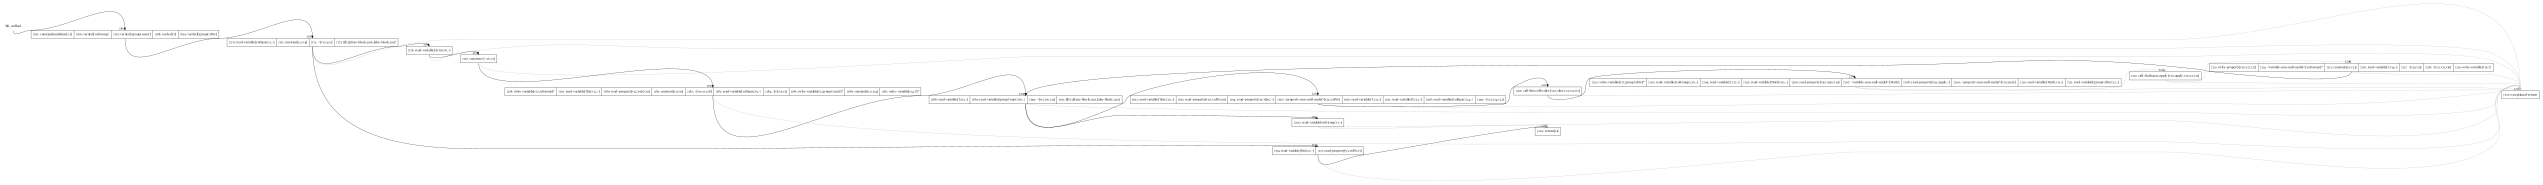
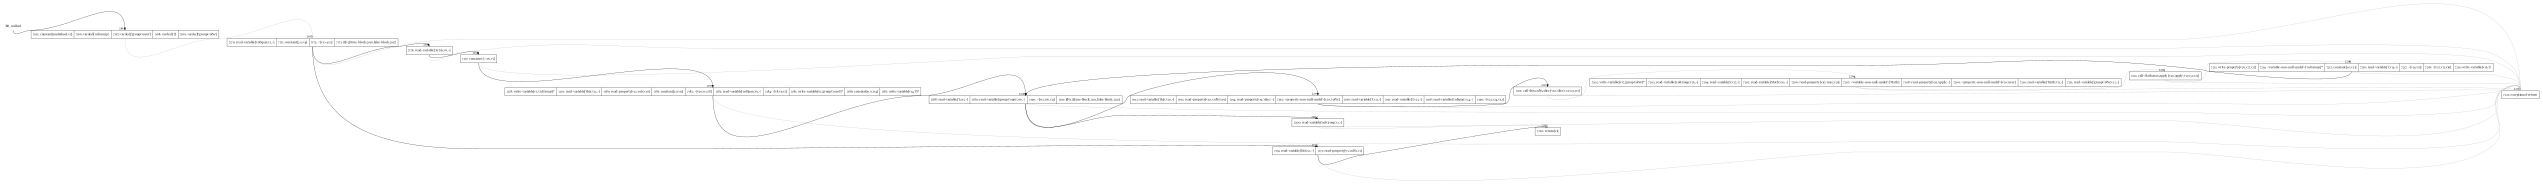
edge "7165: constant[undefined,v1]" -> "7170: read-variable['colSpan',v3,-]": color black -> gray
edge "7201: call-this.colYs.slice [v19,'slice',v21,v22,v17]" -> "7202: write-variable[v17,'groupColYs']*": color black -> gray
